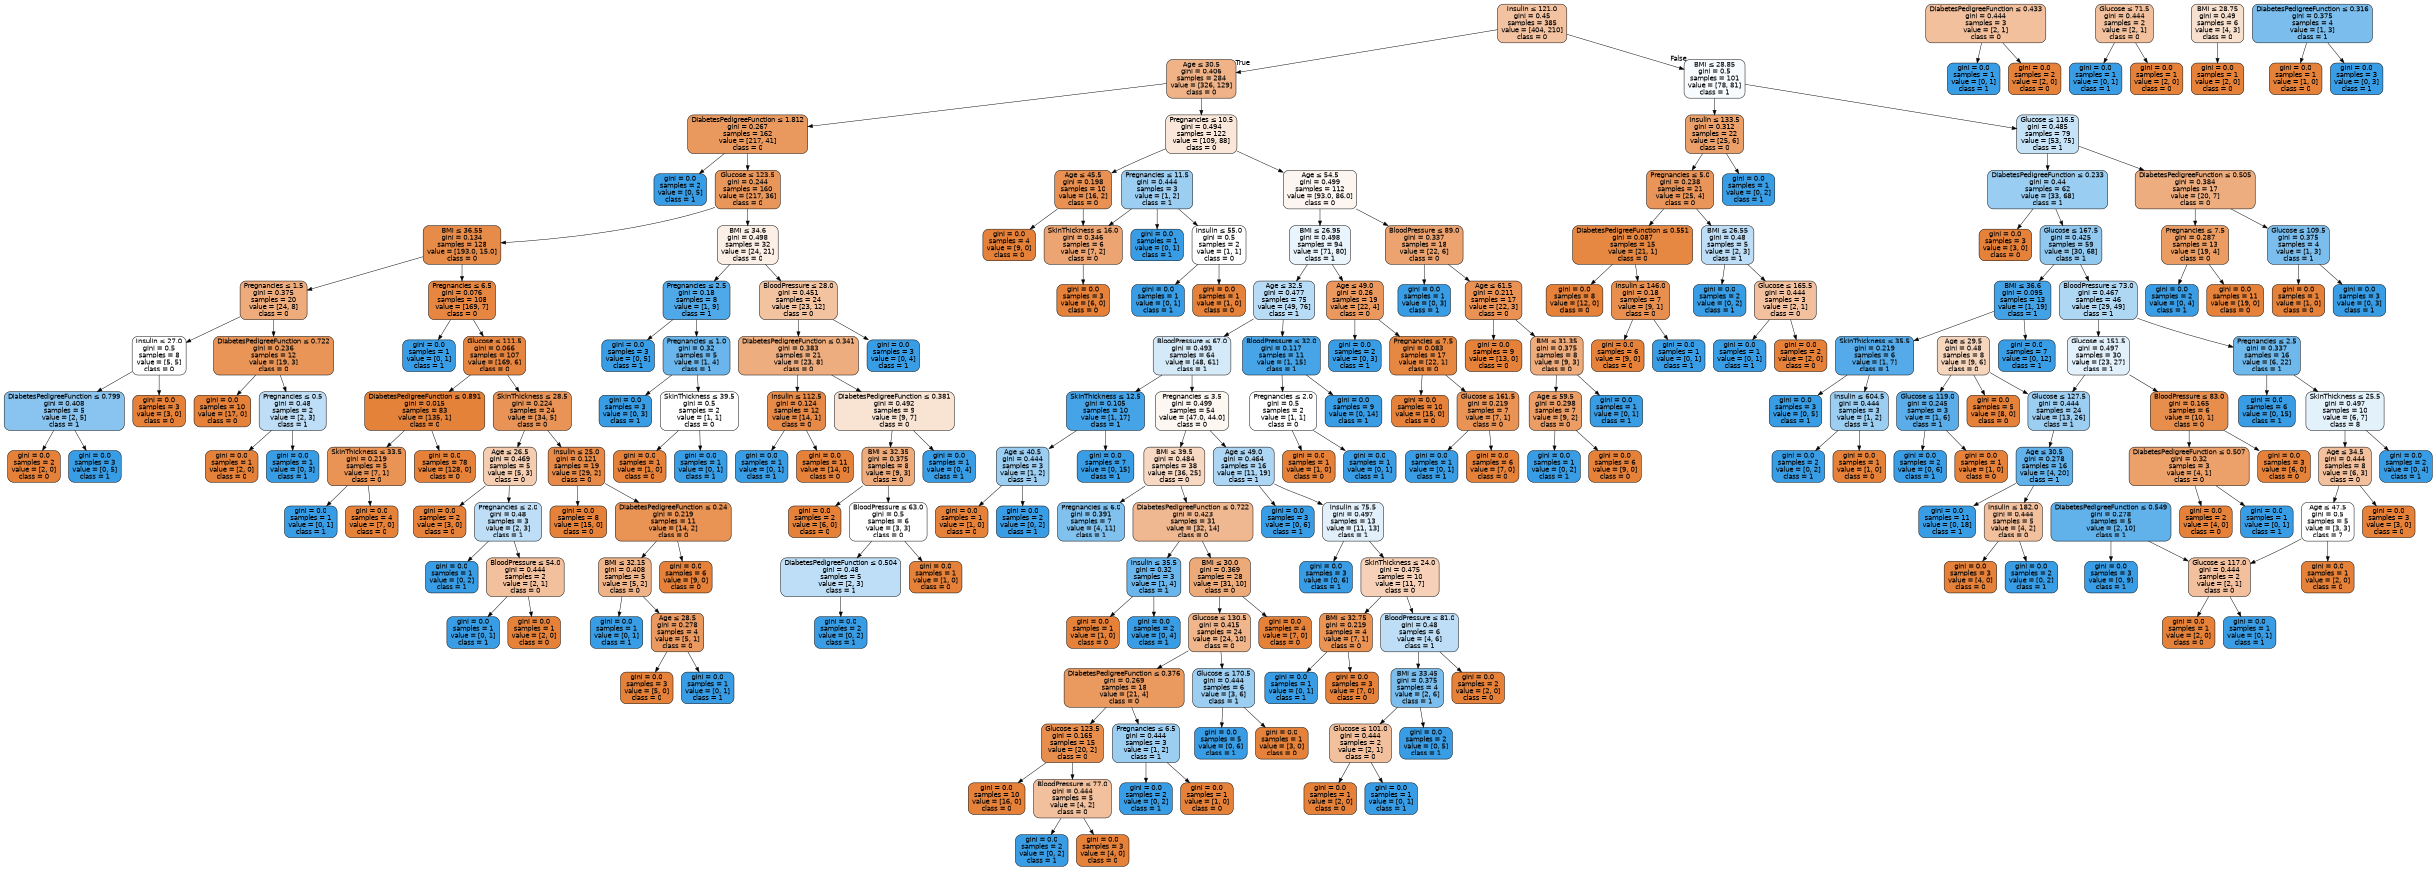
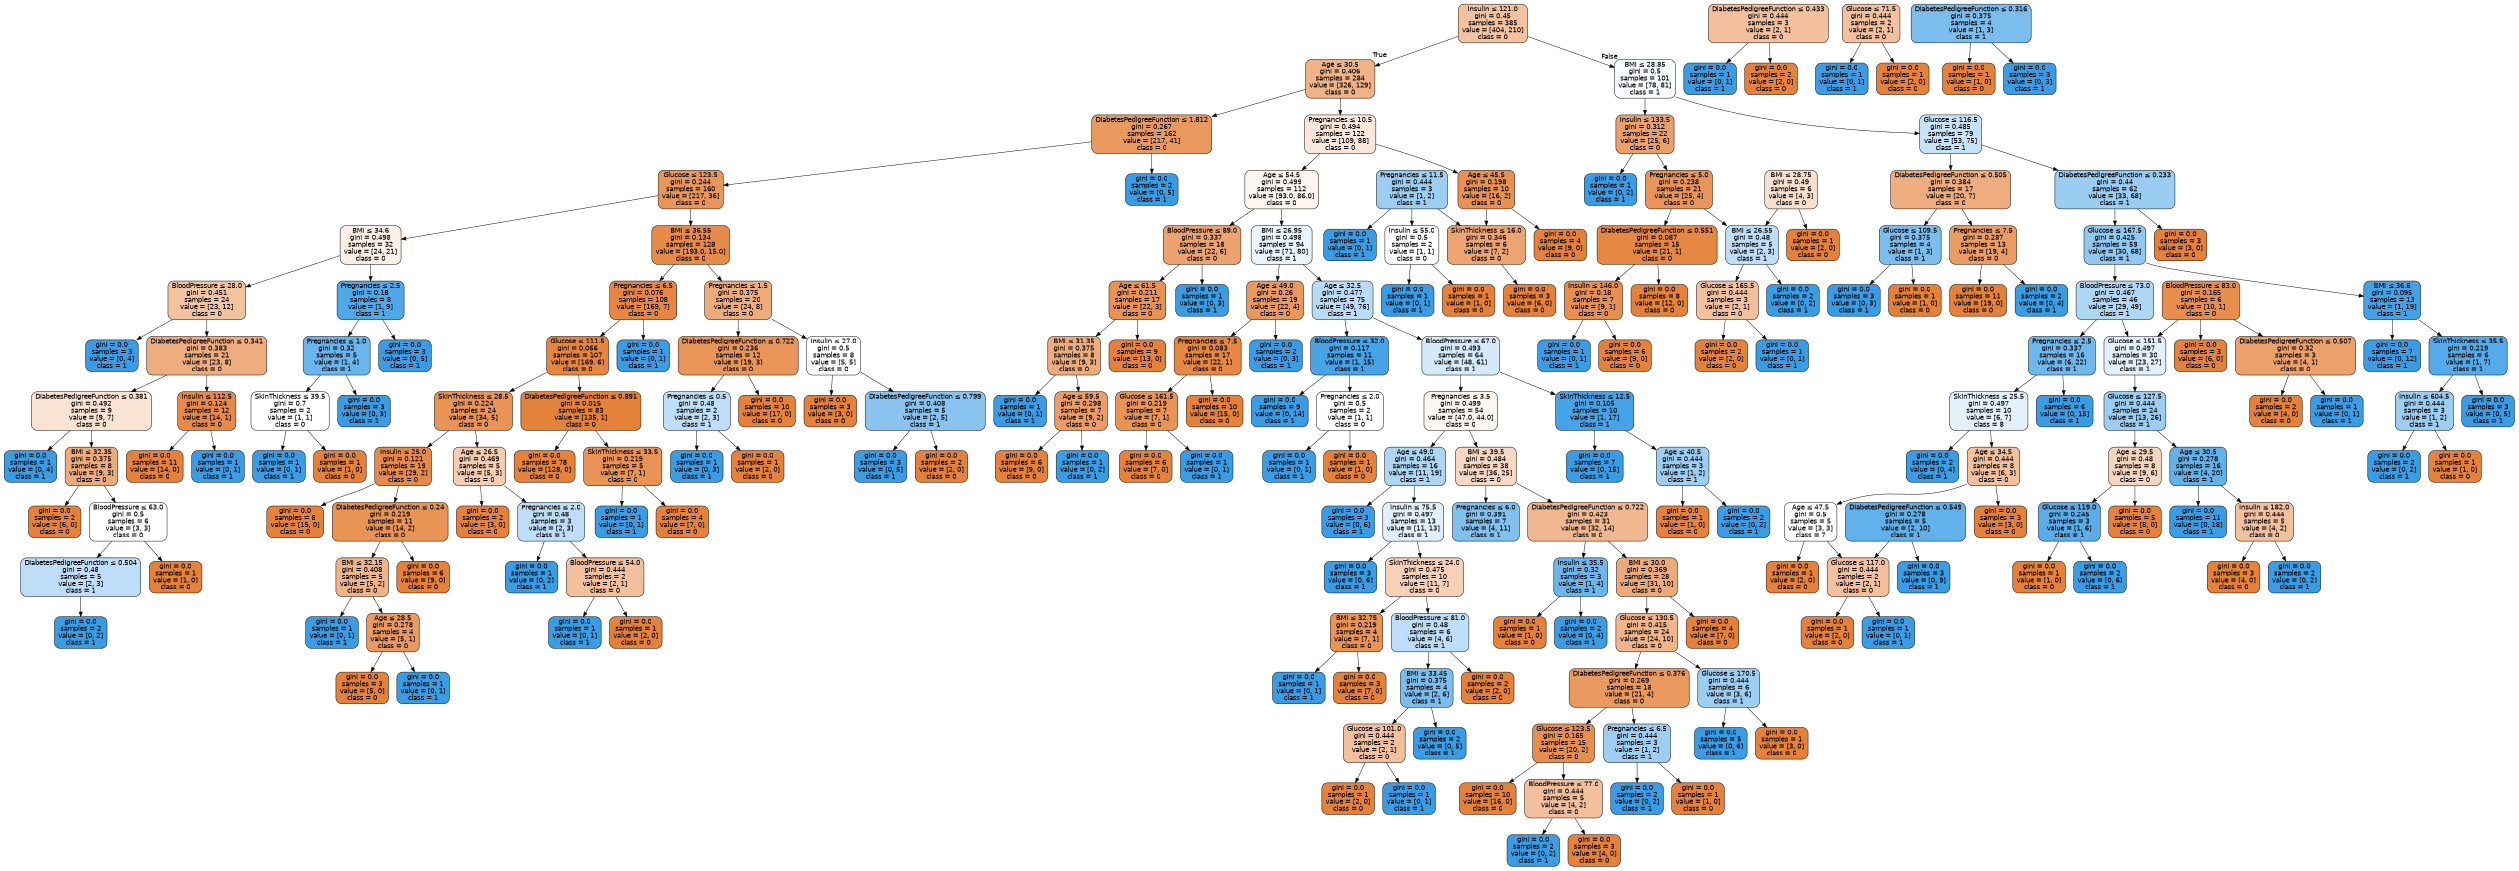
edge "BMI ≤ 28.75" -> "BMI ≤ 26.55": added
edge "Age ≤ 29.5" -> "Glucose ≤ 127.5": reversed
edge "Glucose ≤ 151.5" -> "BloodPressure ≤ 83.0": reversed
node "SkinThickness ≤ 39.5": text "gini = 0.5" -> "gini = 0.7"
